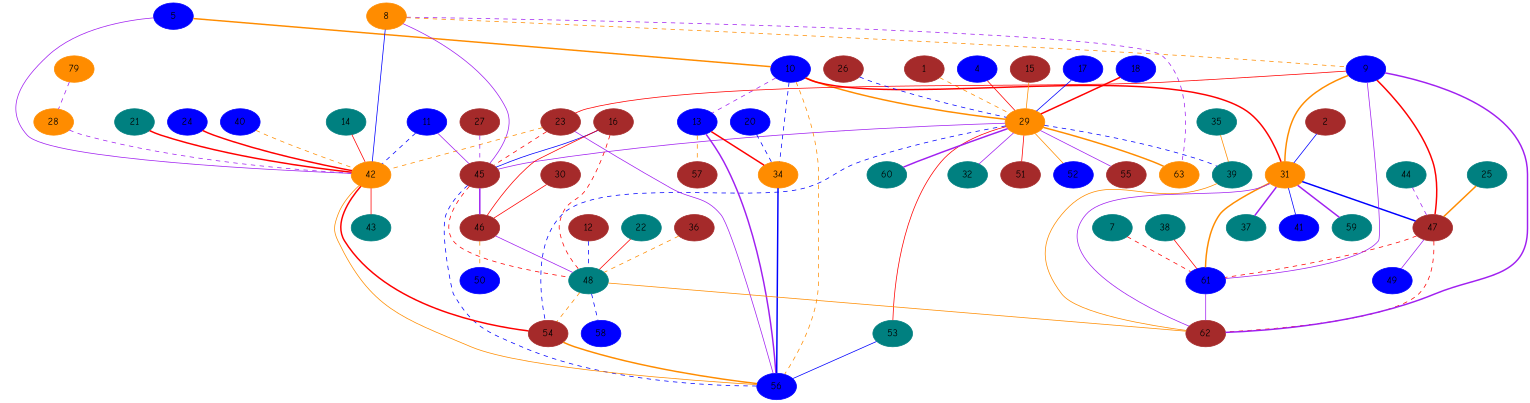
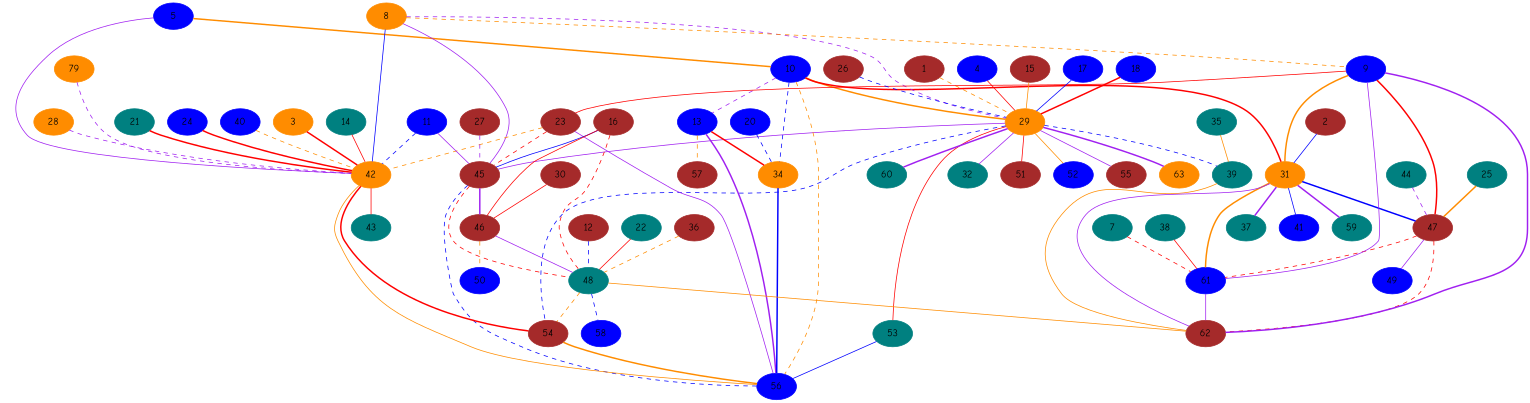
edge "8" -- "63": now "8" -- "29"
edge "79" -- "28": now "79" -- "42"
node "3": added
edge "29" -- "63": color darkorange -> purple
